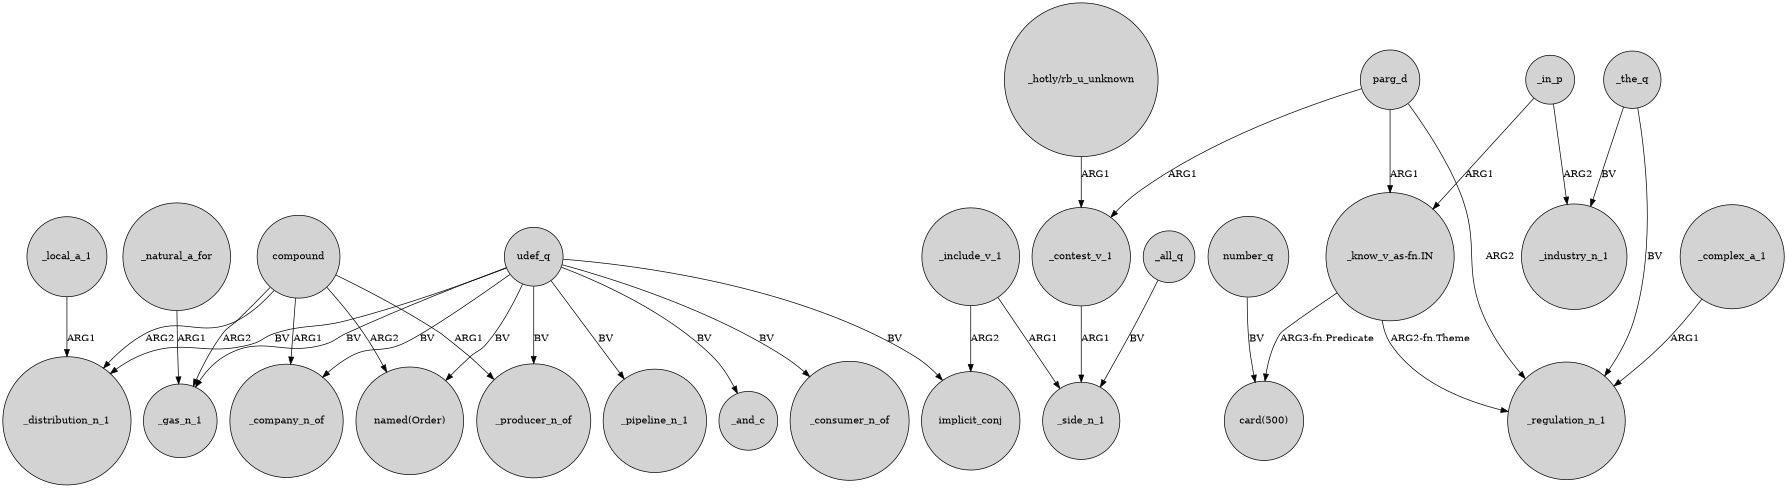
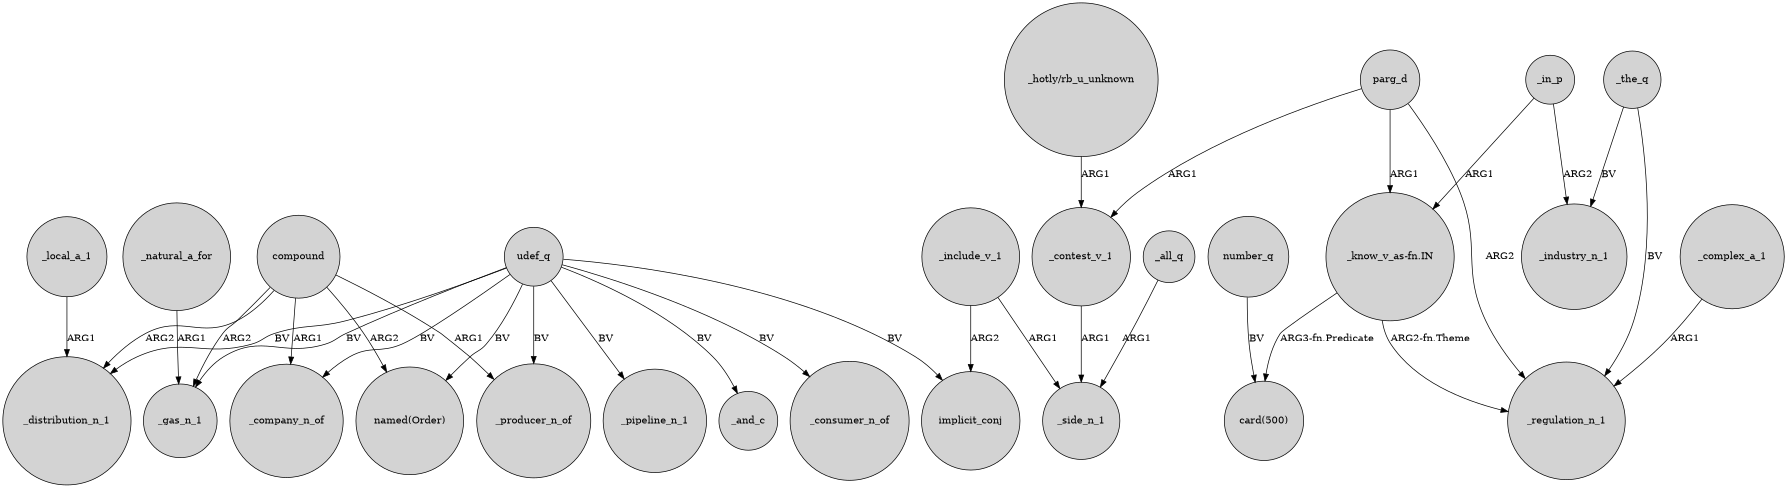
edge "_all_q" -> "_side_n_1": label "BV" -> "ARG1"
